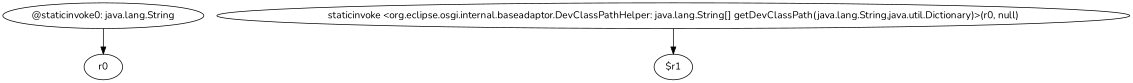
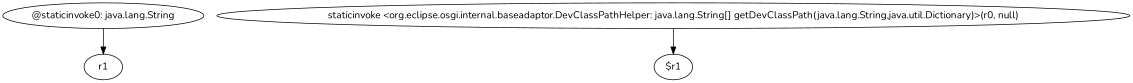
node "r0": label "r0" -> "r1"
